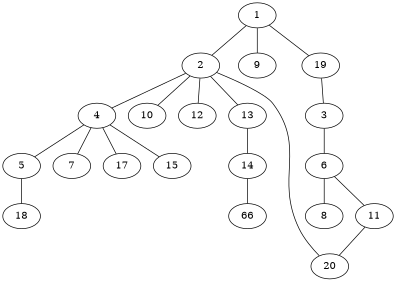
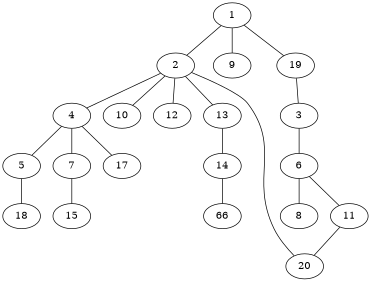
edge "4" -- "15": now "7" -- "15"
